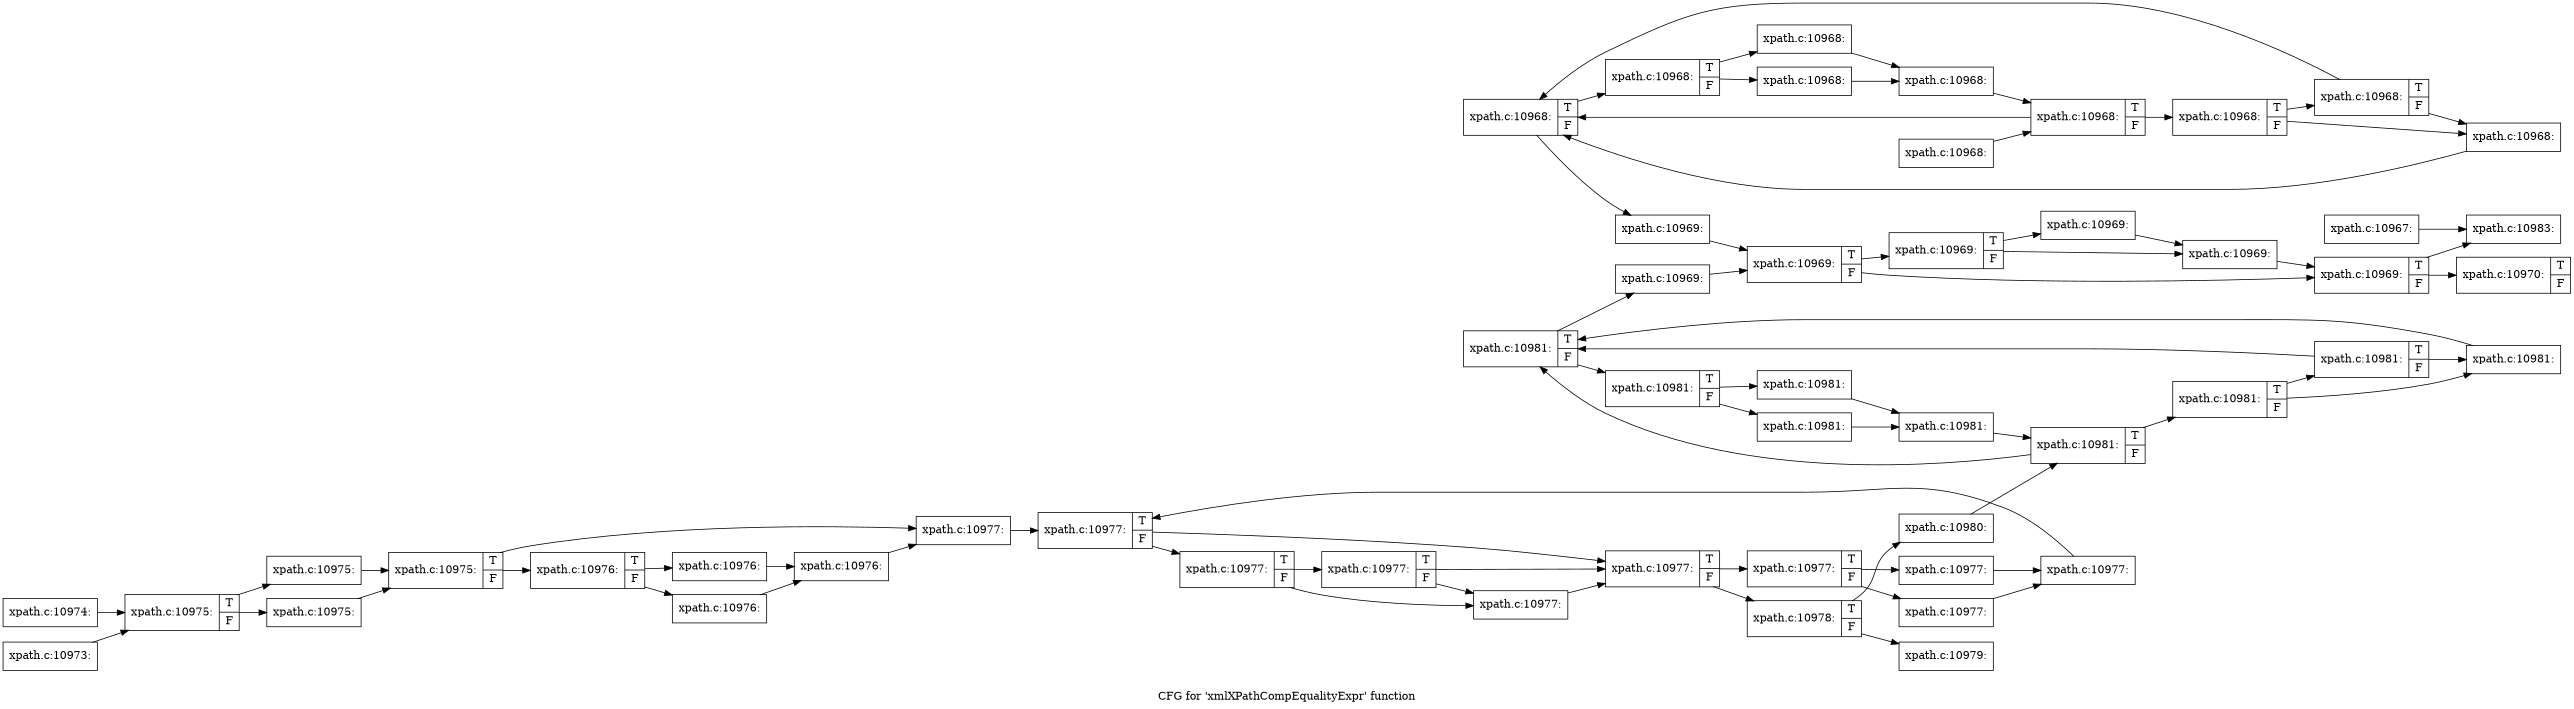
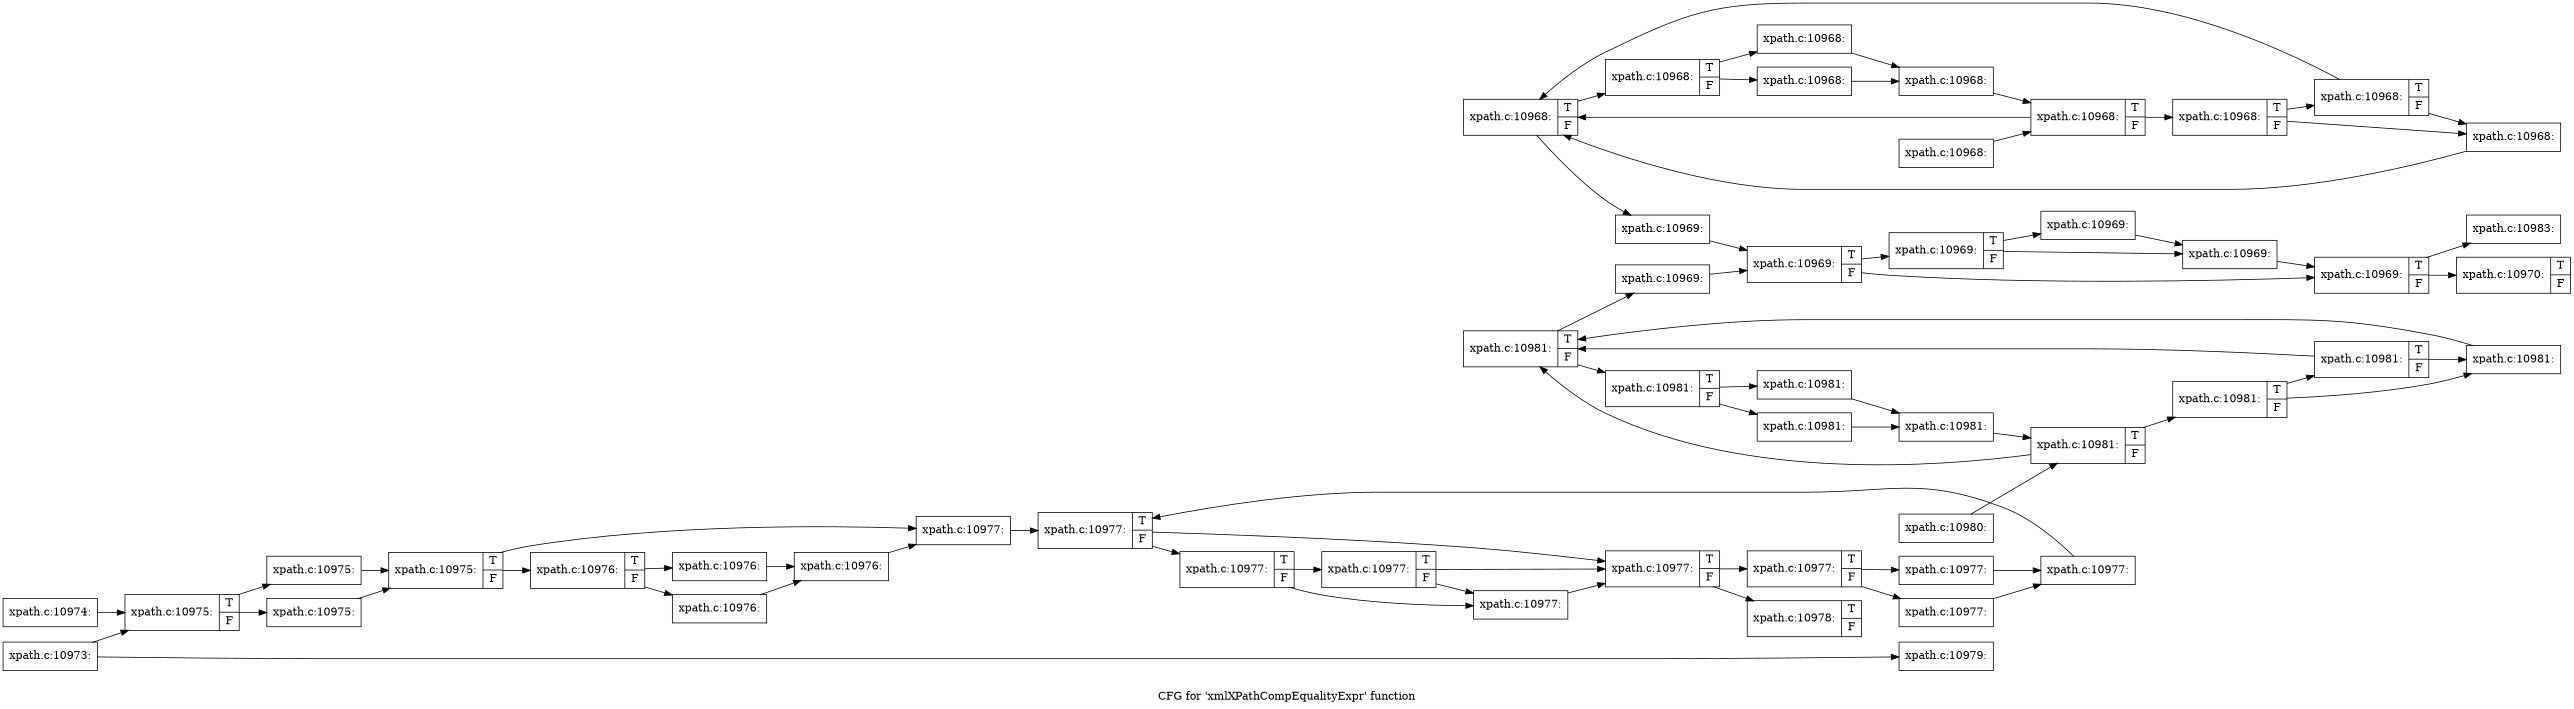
node "xpath.c:10967:": removed
edge "xpath.c:10978:" -> "xpath.c:10980:": removed
edge "xpath.c:10978:" -> "xpath.c:10979:": now "xpath.c:10973:" -> "xpath.c:10979:"
